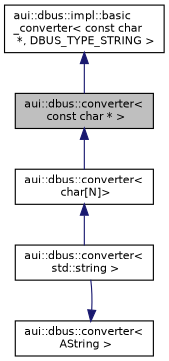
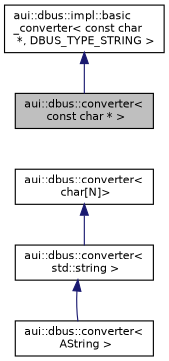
edge "aui::dbus::converter< char[N]>" -> "aui::dbus::converter< const char * >": removed
edge "aui::dbus::converter< std::string >" -> "aui::dbus::converter< AString >": reversed
